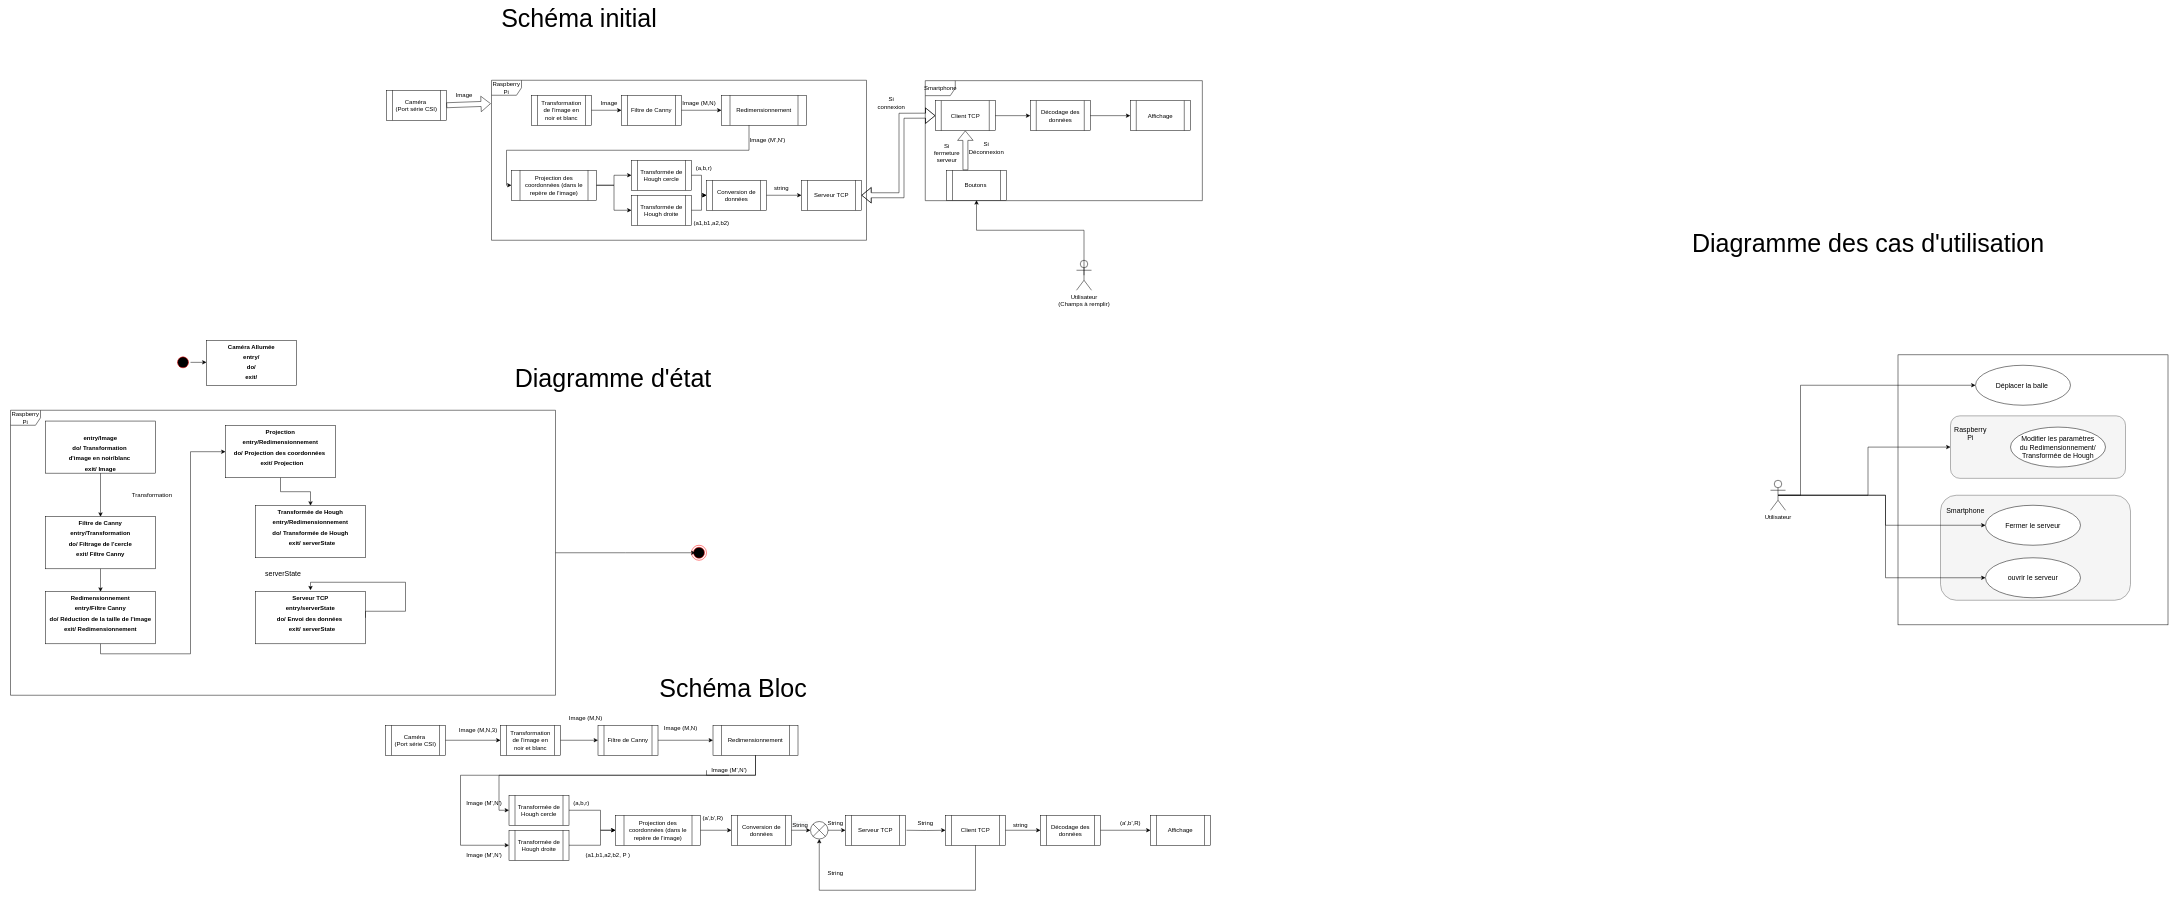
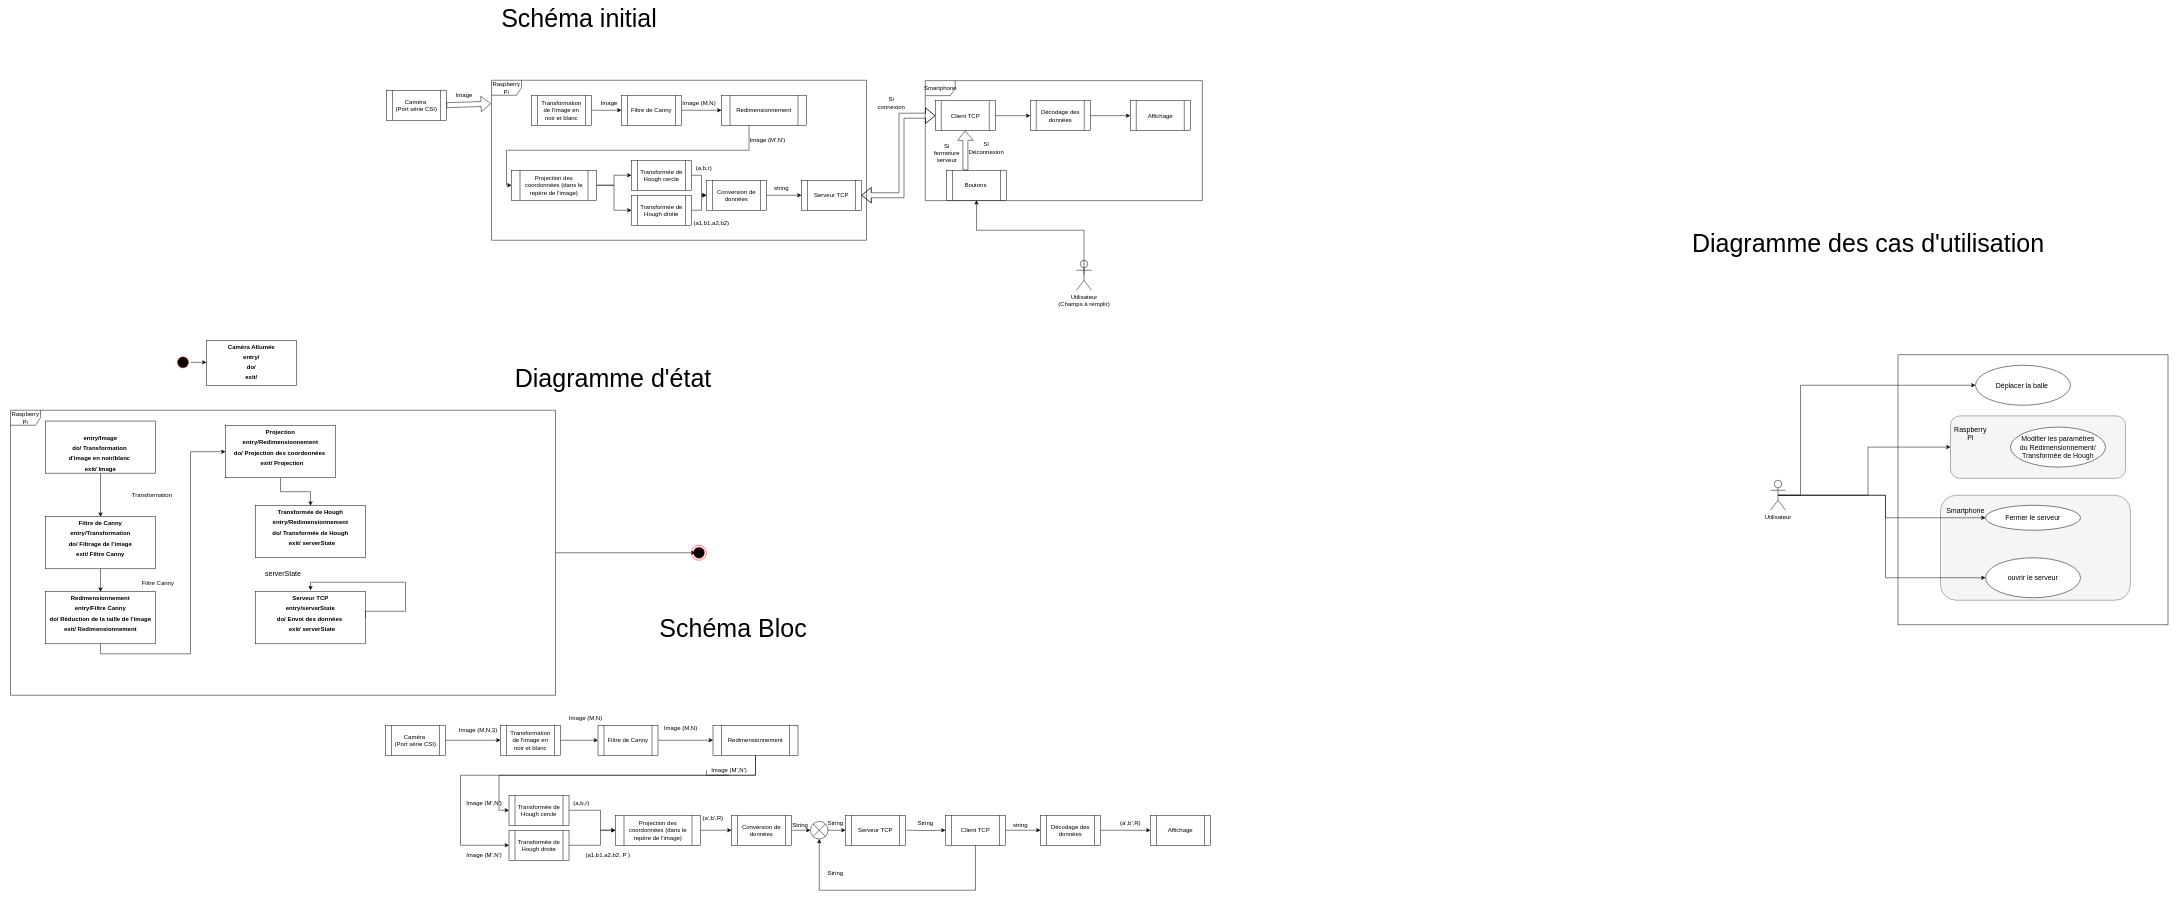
node "Filtre de Canny entry/Transformation do/ Filtrage de l'cercle exit/ Filtre Canny": label "Filtre de Canny entry/Transformation do/ Filtrage de l'cercle exit/ Filtre Canny" -> "Filtre de Canny entry/Transformation do/ Filtrage de l'image exit/ Filtre Canny"
node "Fermer le serveur": size 95x40 -> 95x25
node "Filtre Canny": added
node "Schéma Bloc": moved (733, 688) -> (733, 628)
